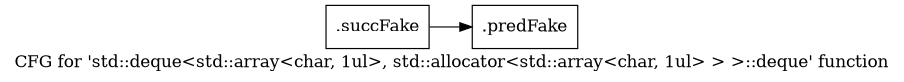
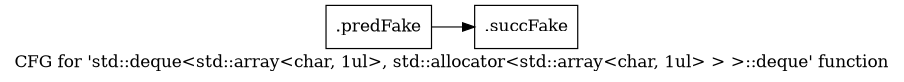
edge ".succFake" -> ".predFake": reversed
